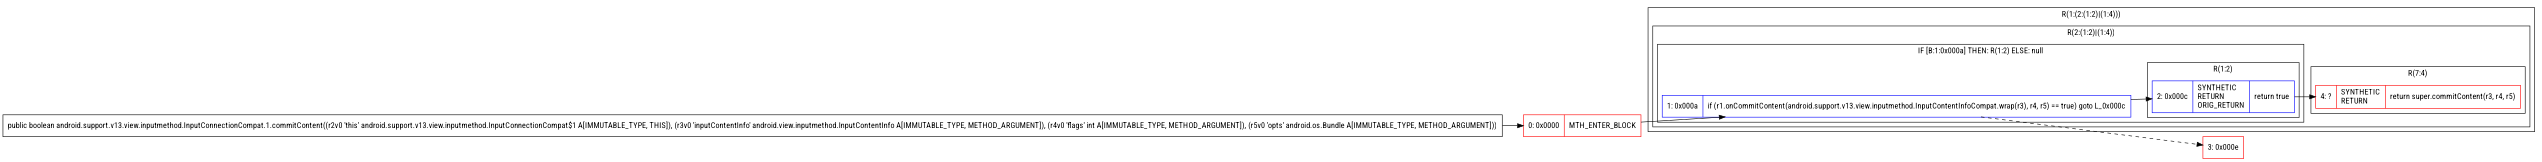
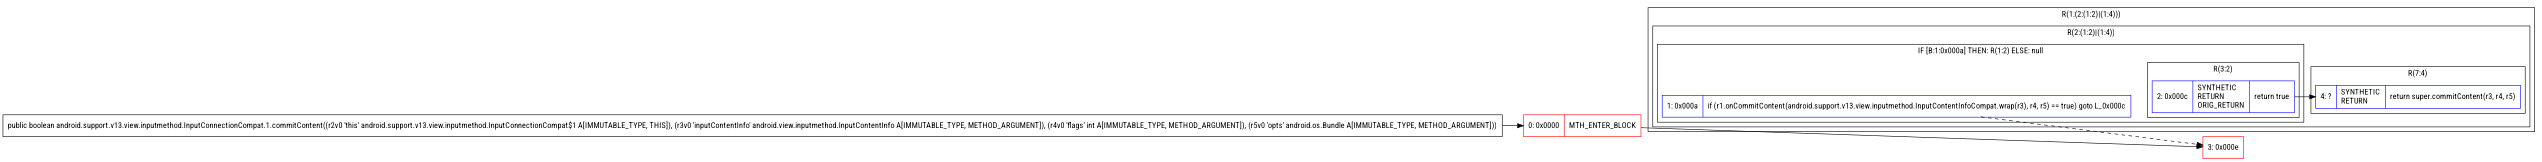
cluster "R(1:2)": label "R(1:2)" -> "R(3:2)"
node "4: ?": color red -> blue
edge "1: 0x000a" -> "2: 0x000c": removed
edge "0: 0x0000" -> "1: 0x000a": now "0: 0x0000" -> "3: 0x000e"
